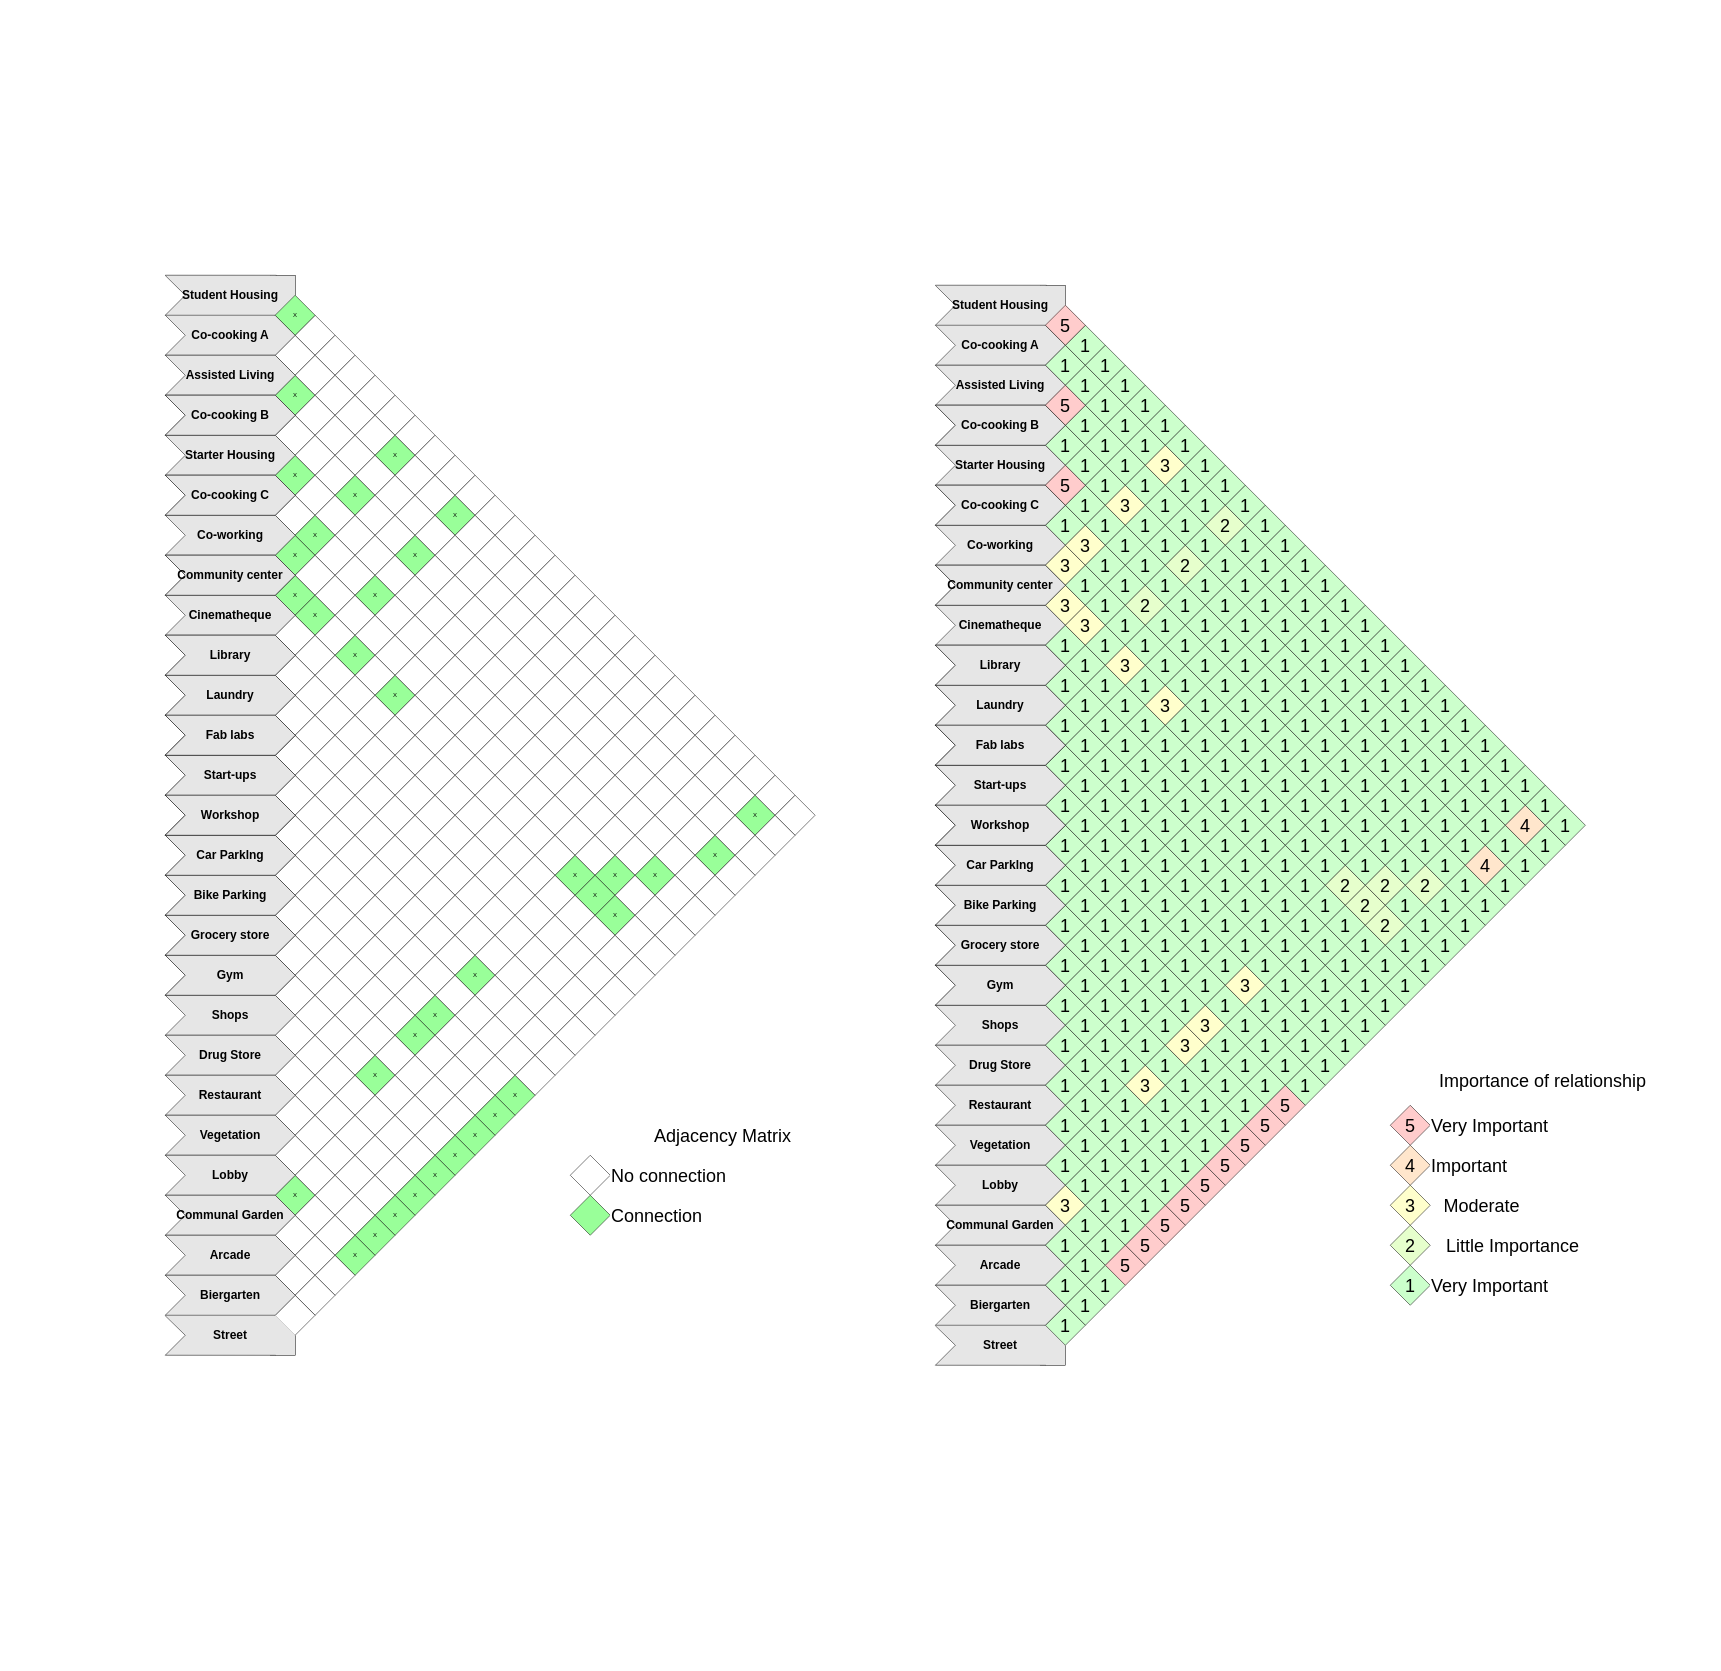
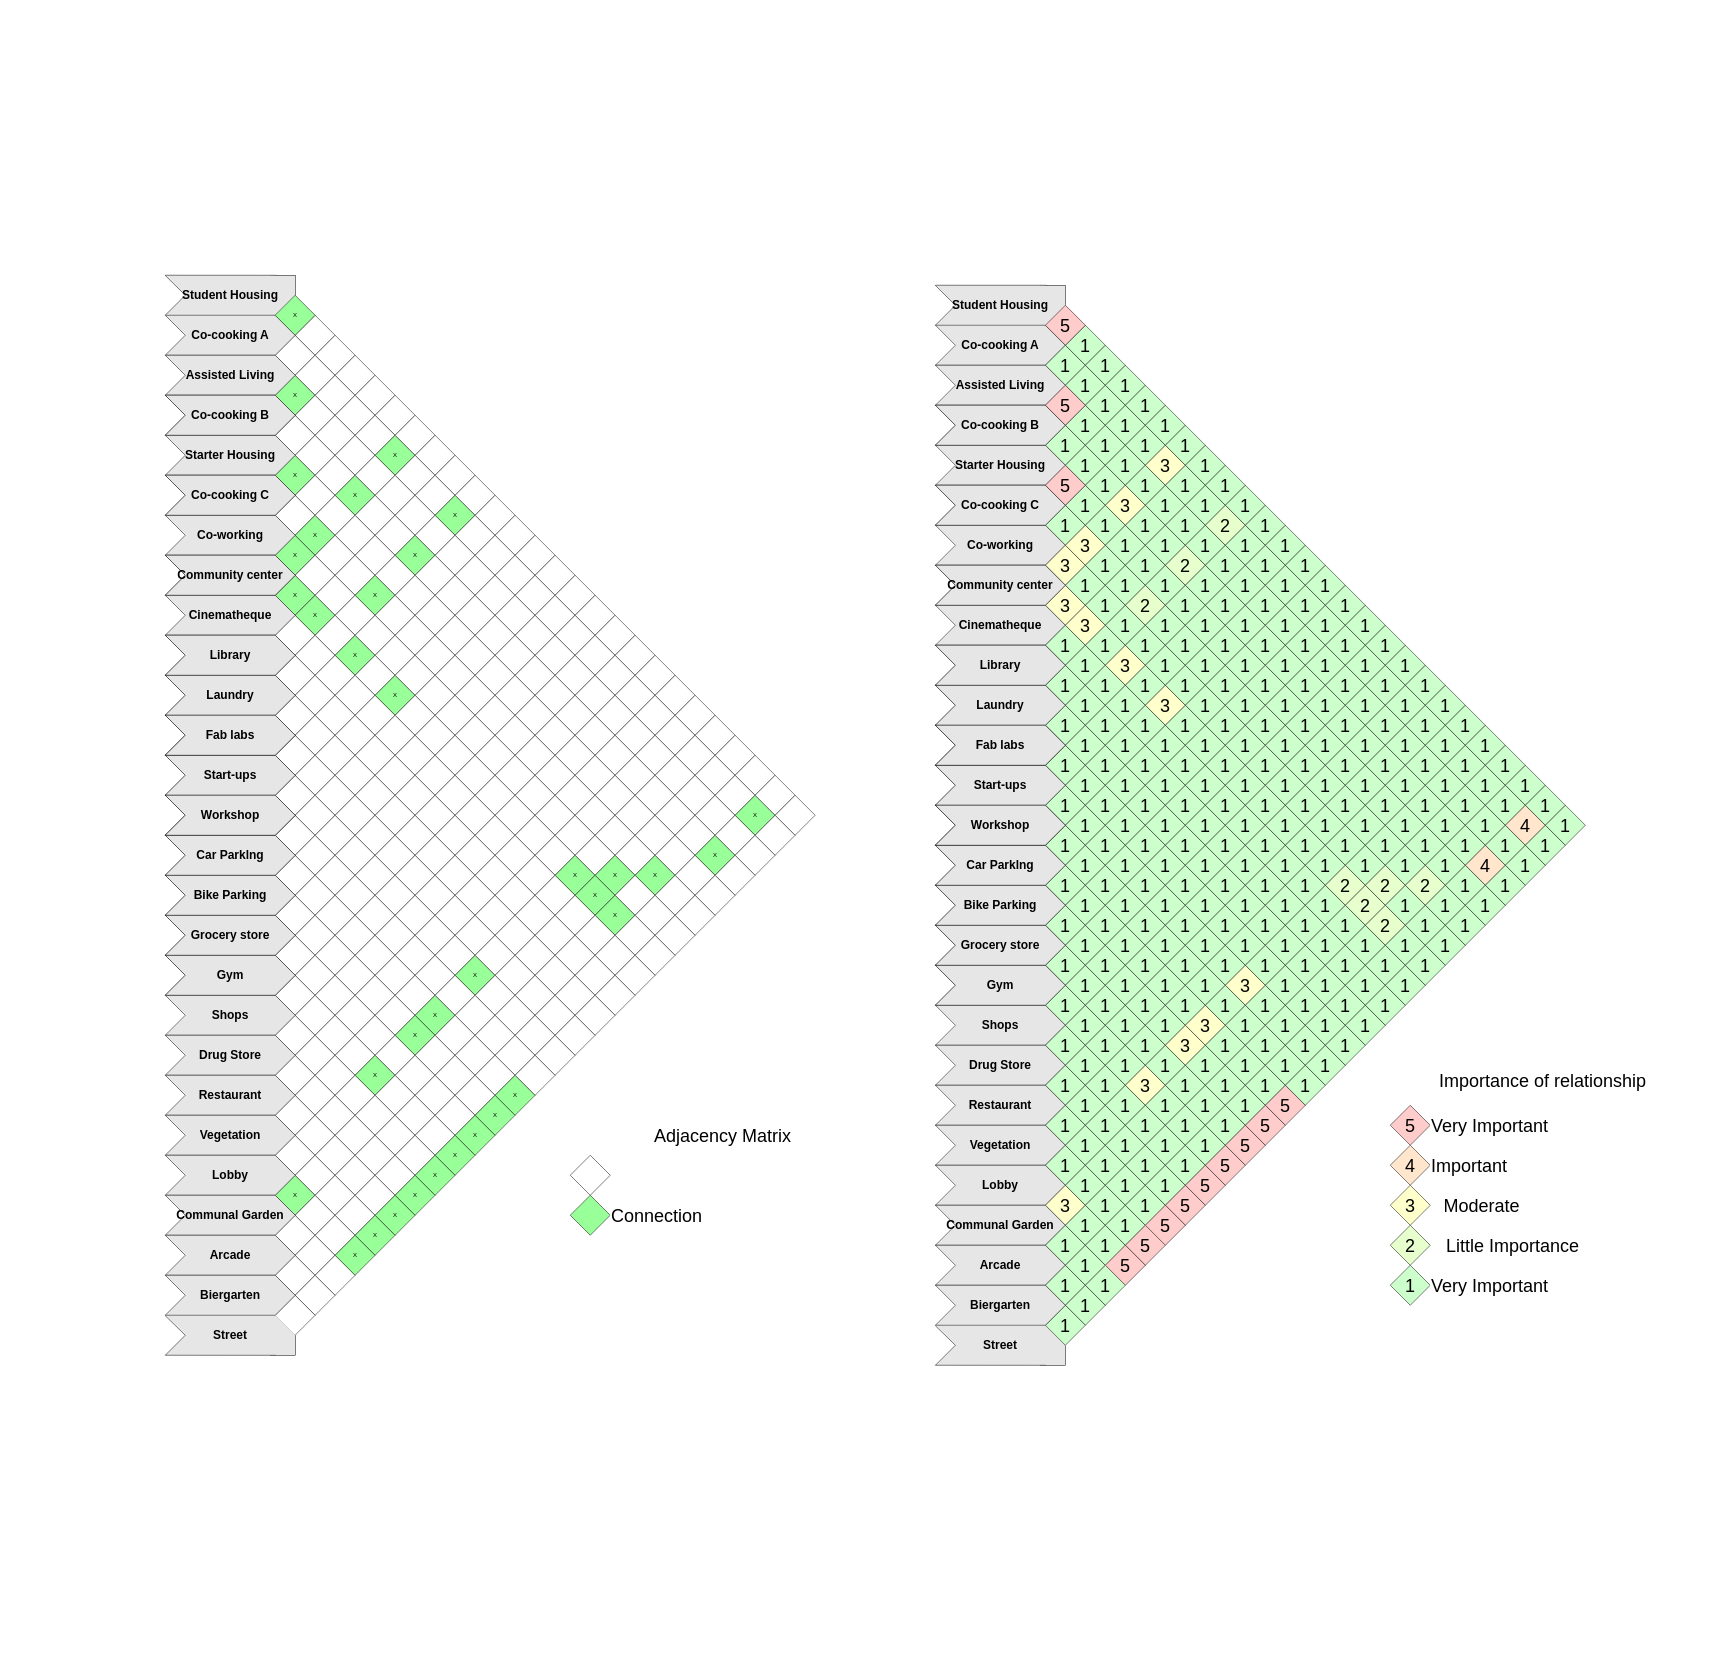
node "No connection": removed
